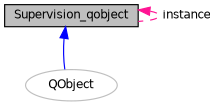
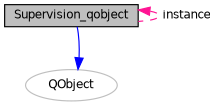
edge "QObject" -> "Supervision_qobject": reversed
